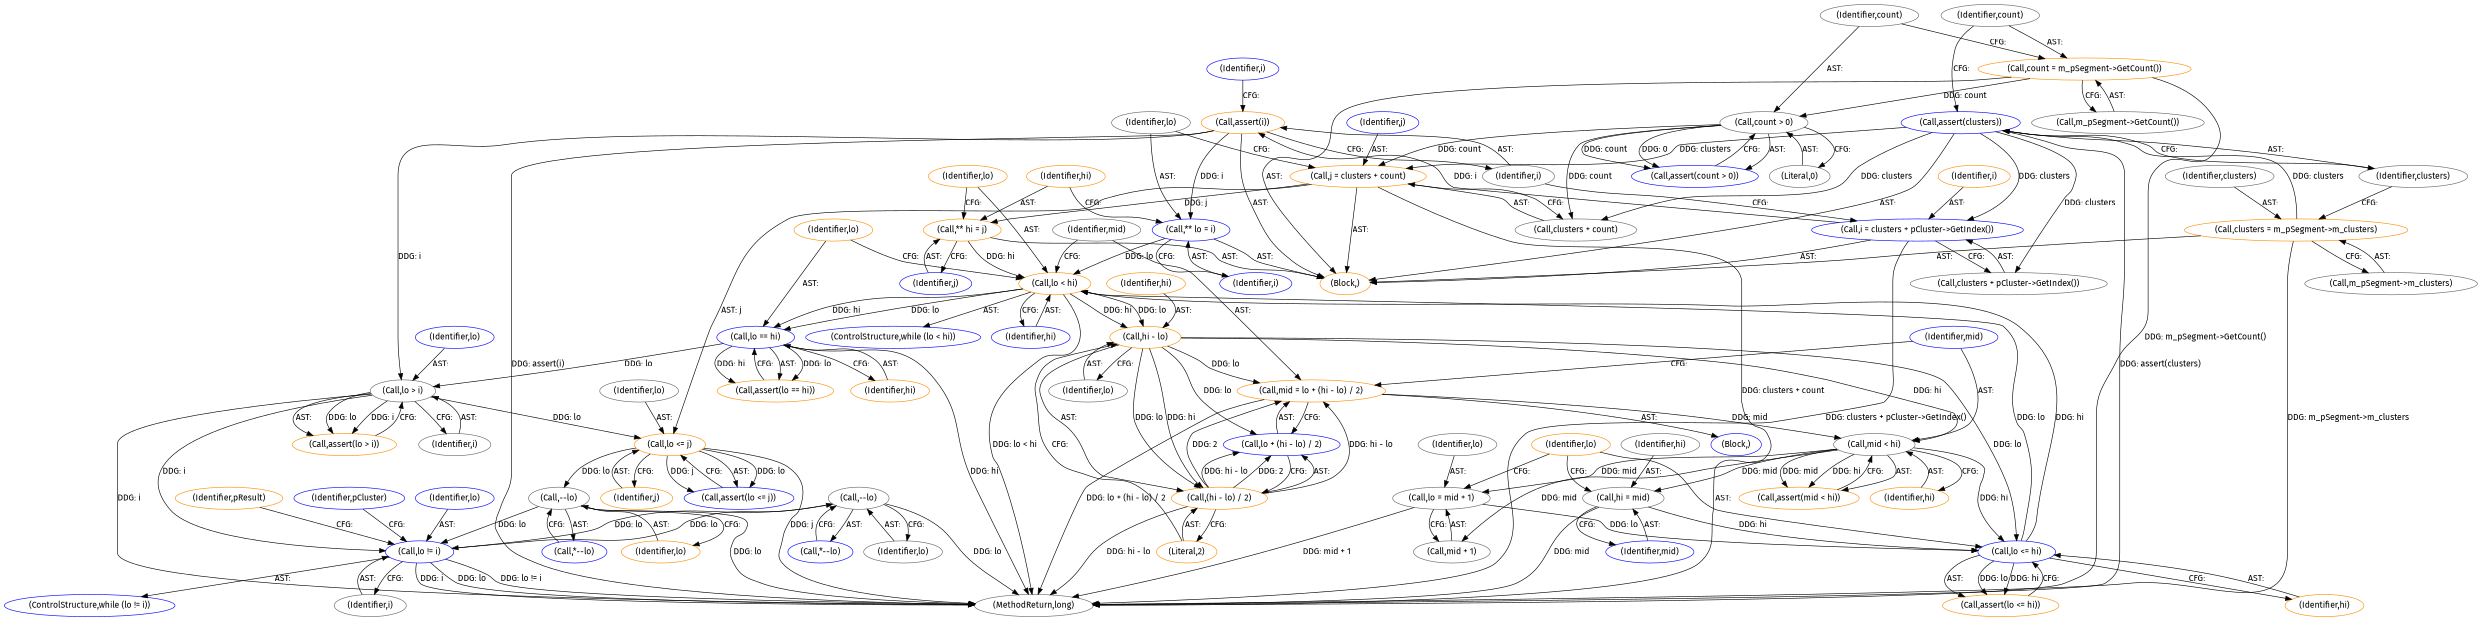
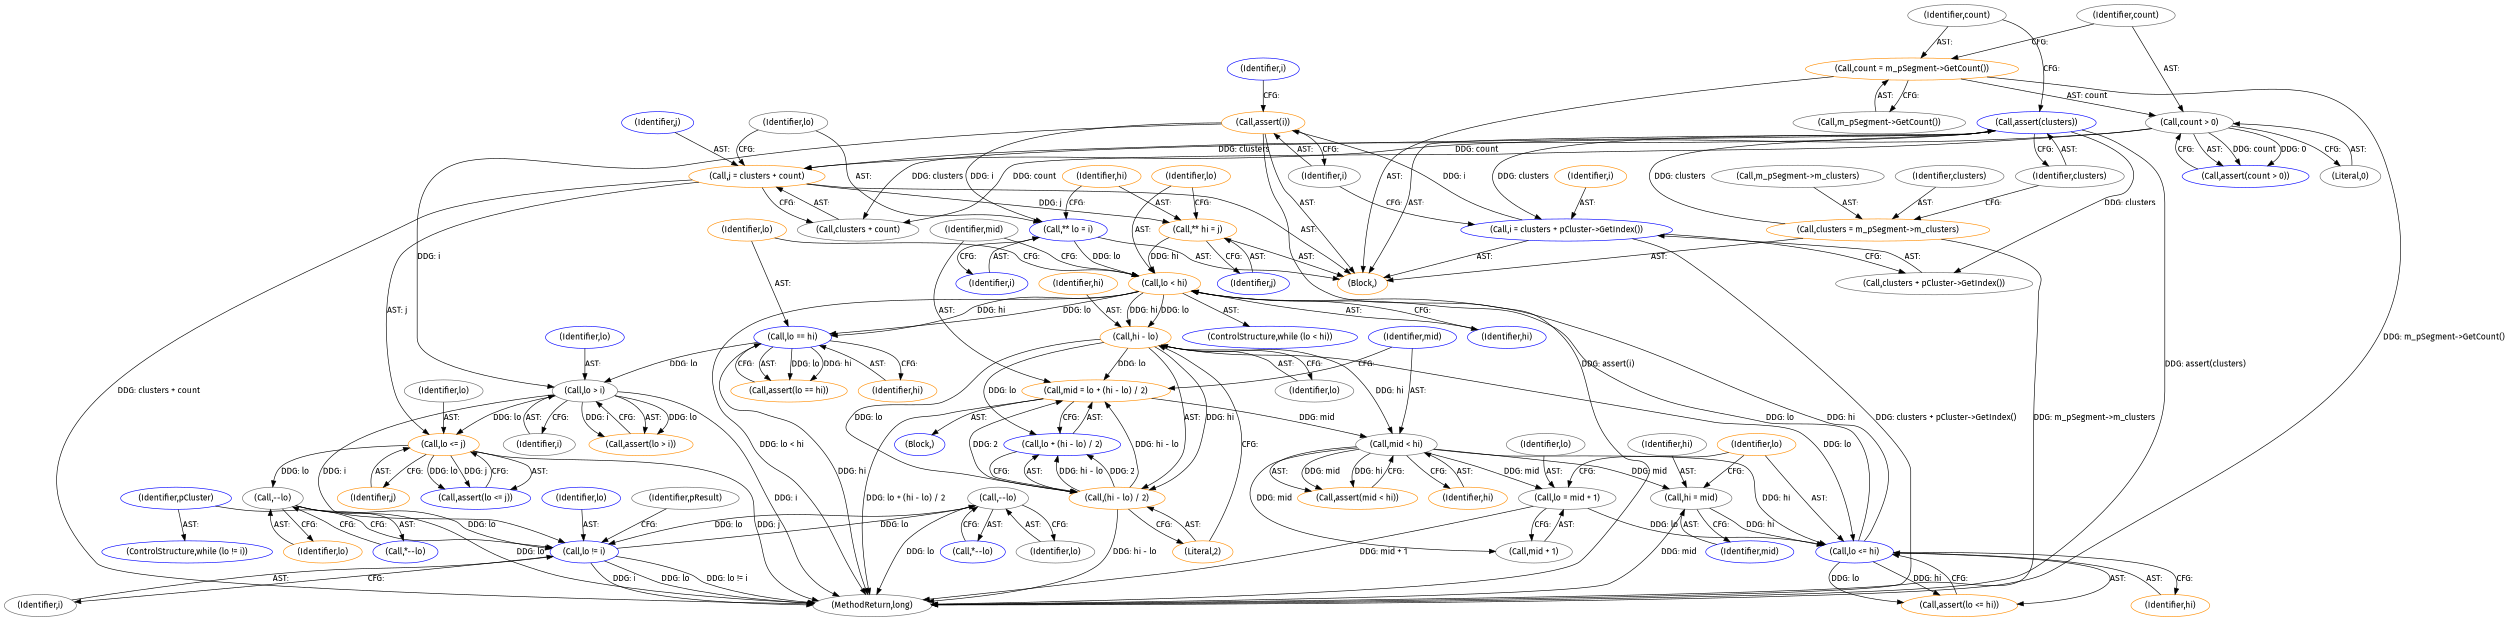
edge "(Call,count = m_pSegment->GetCount())" -> "(Call,count > 0)": label "DDG: count" -> "AST: count"
edge "(Call,clusters = m_pSegment->m_clusters)" -> "(Call,m_pSegment->m_clusters)": removed, label "CFG:"
node "(Identifier,pResult)": color darkorange -> gray40
edge "(Call,lo != i)" -> "(ControlStructure,while (lo != i))": now "(Identifier,pCluster)" -> "(ControlStructure,while (lo != i))"
